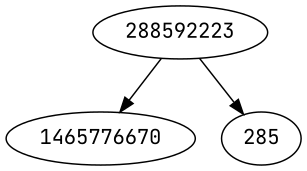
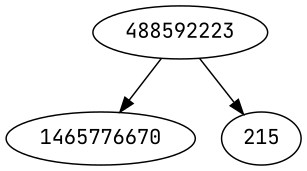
node "288592223": label "288592223" -> "488592223"
node "285": label "285" -> "215"
